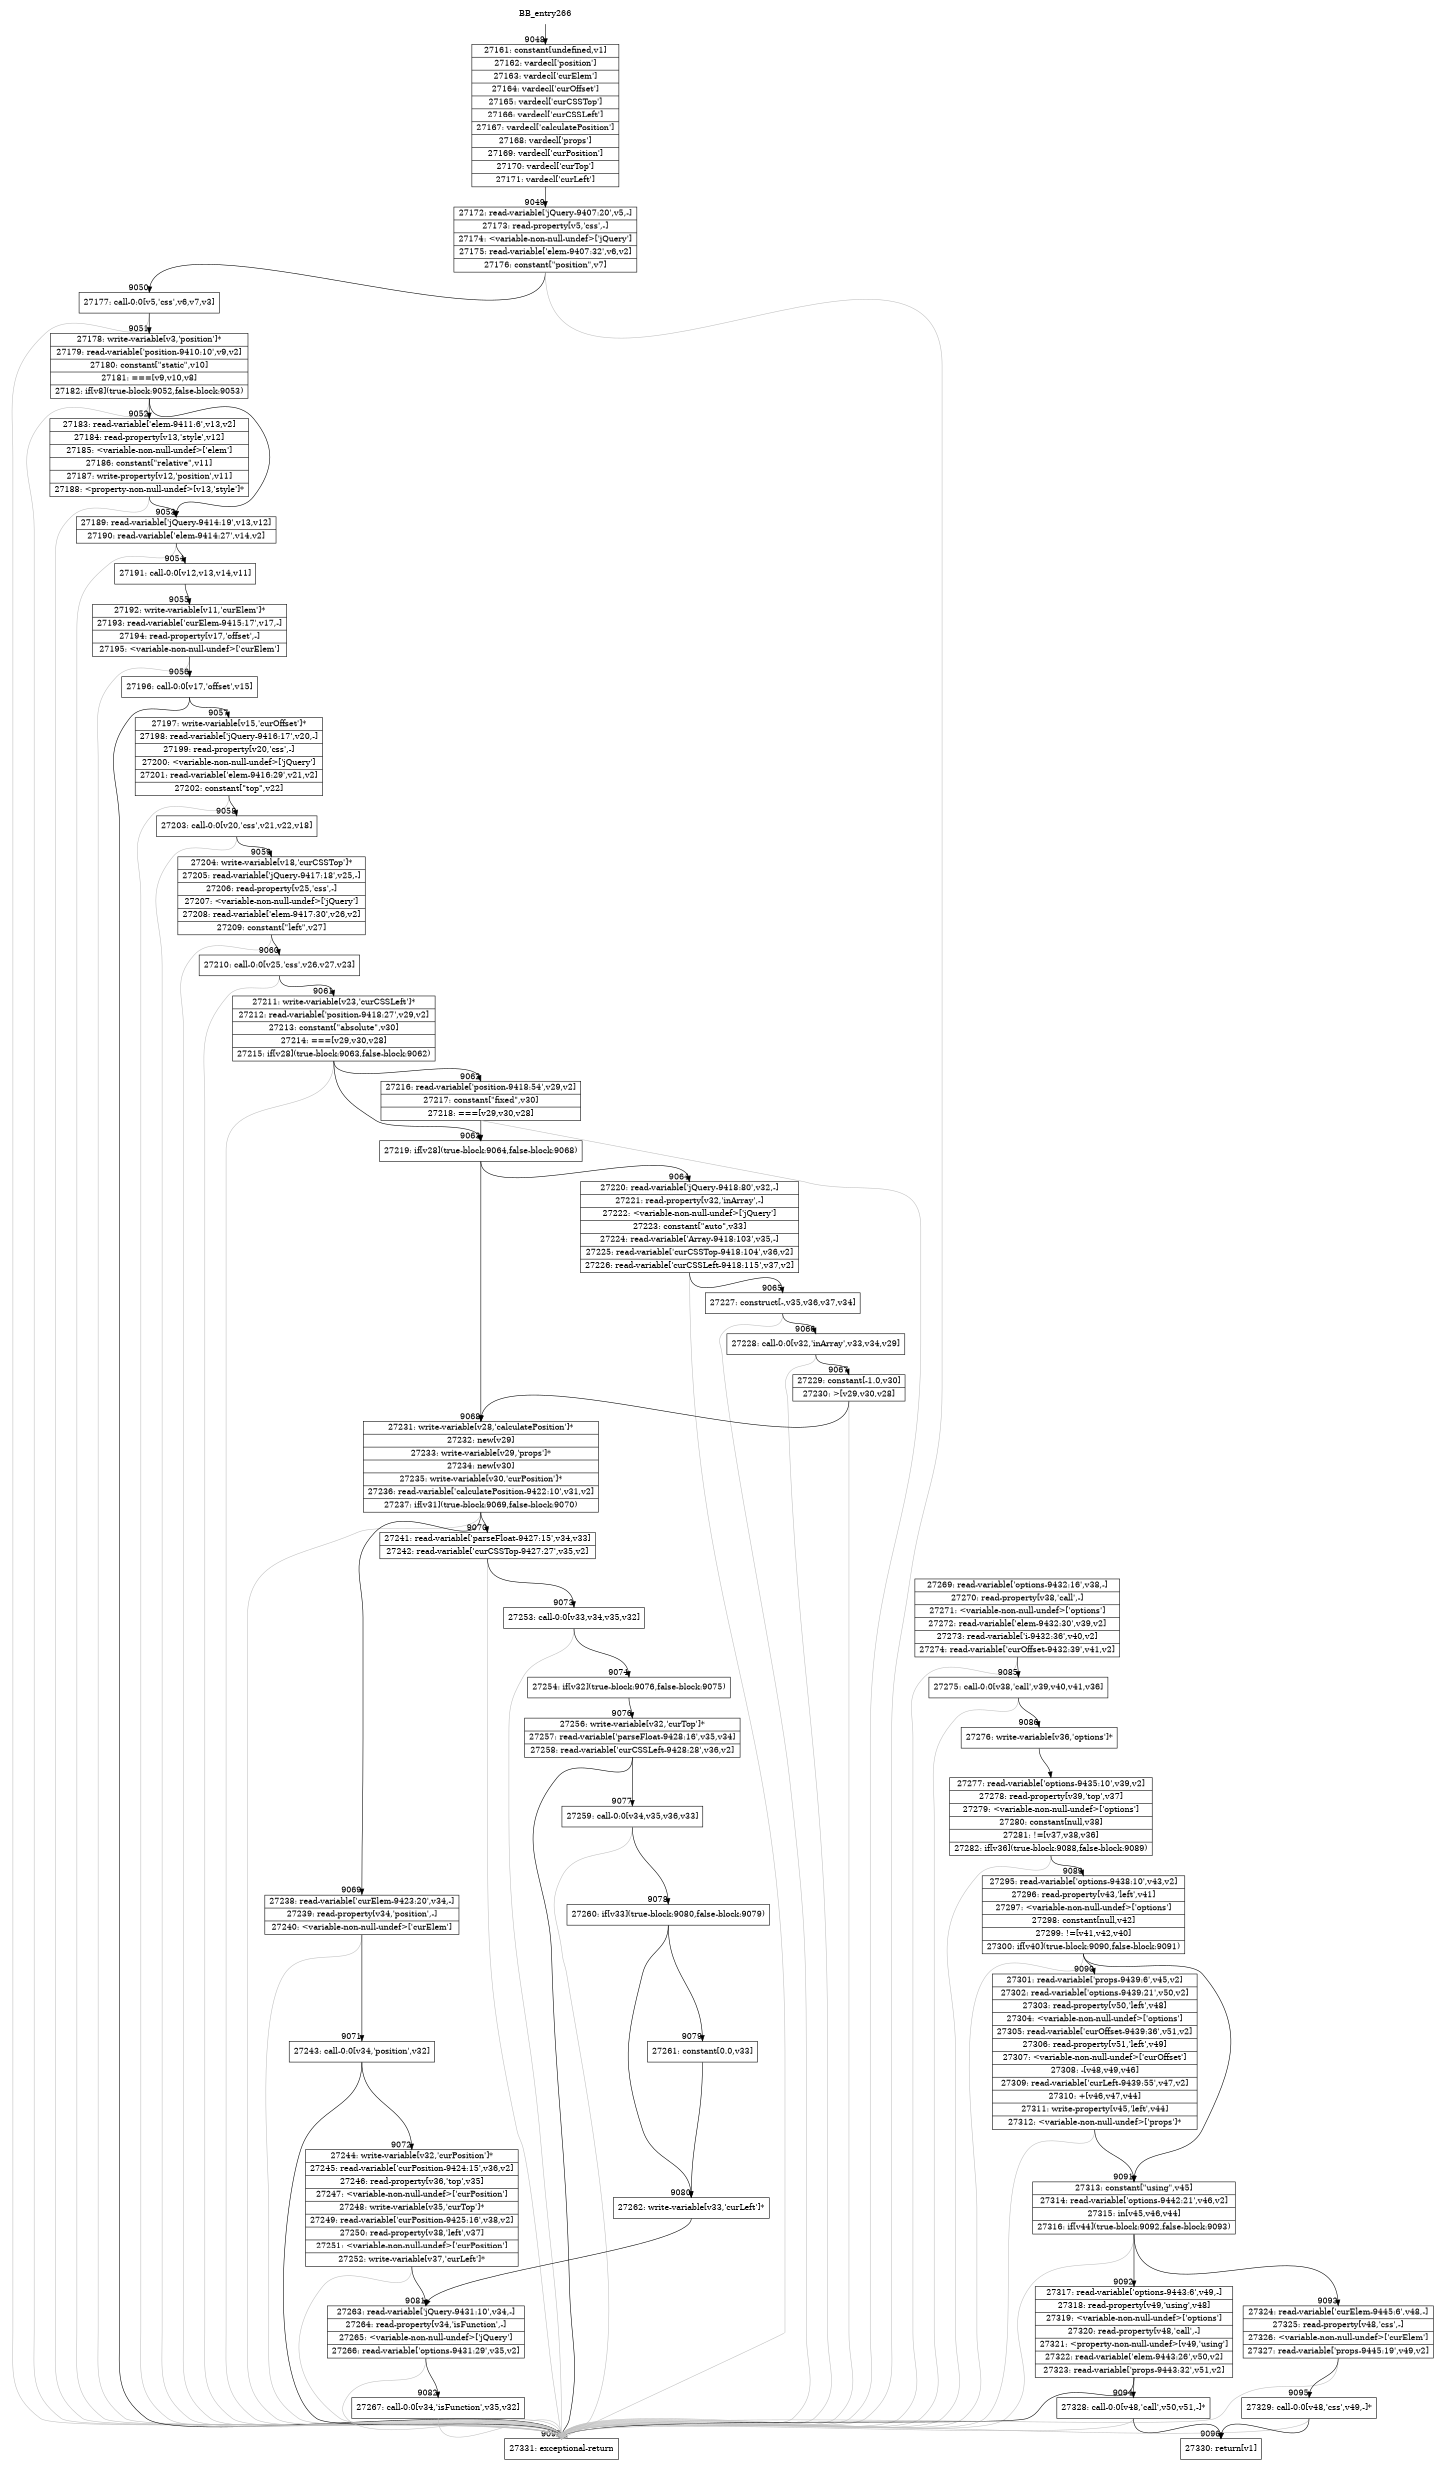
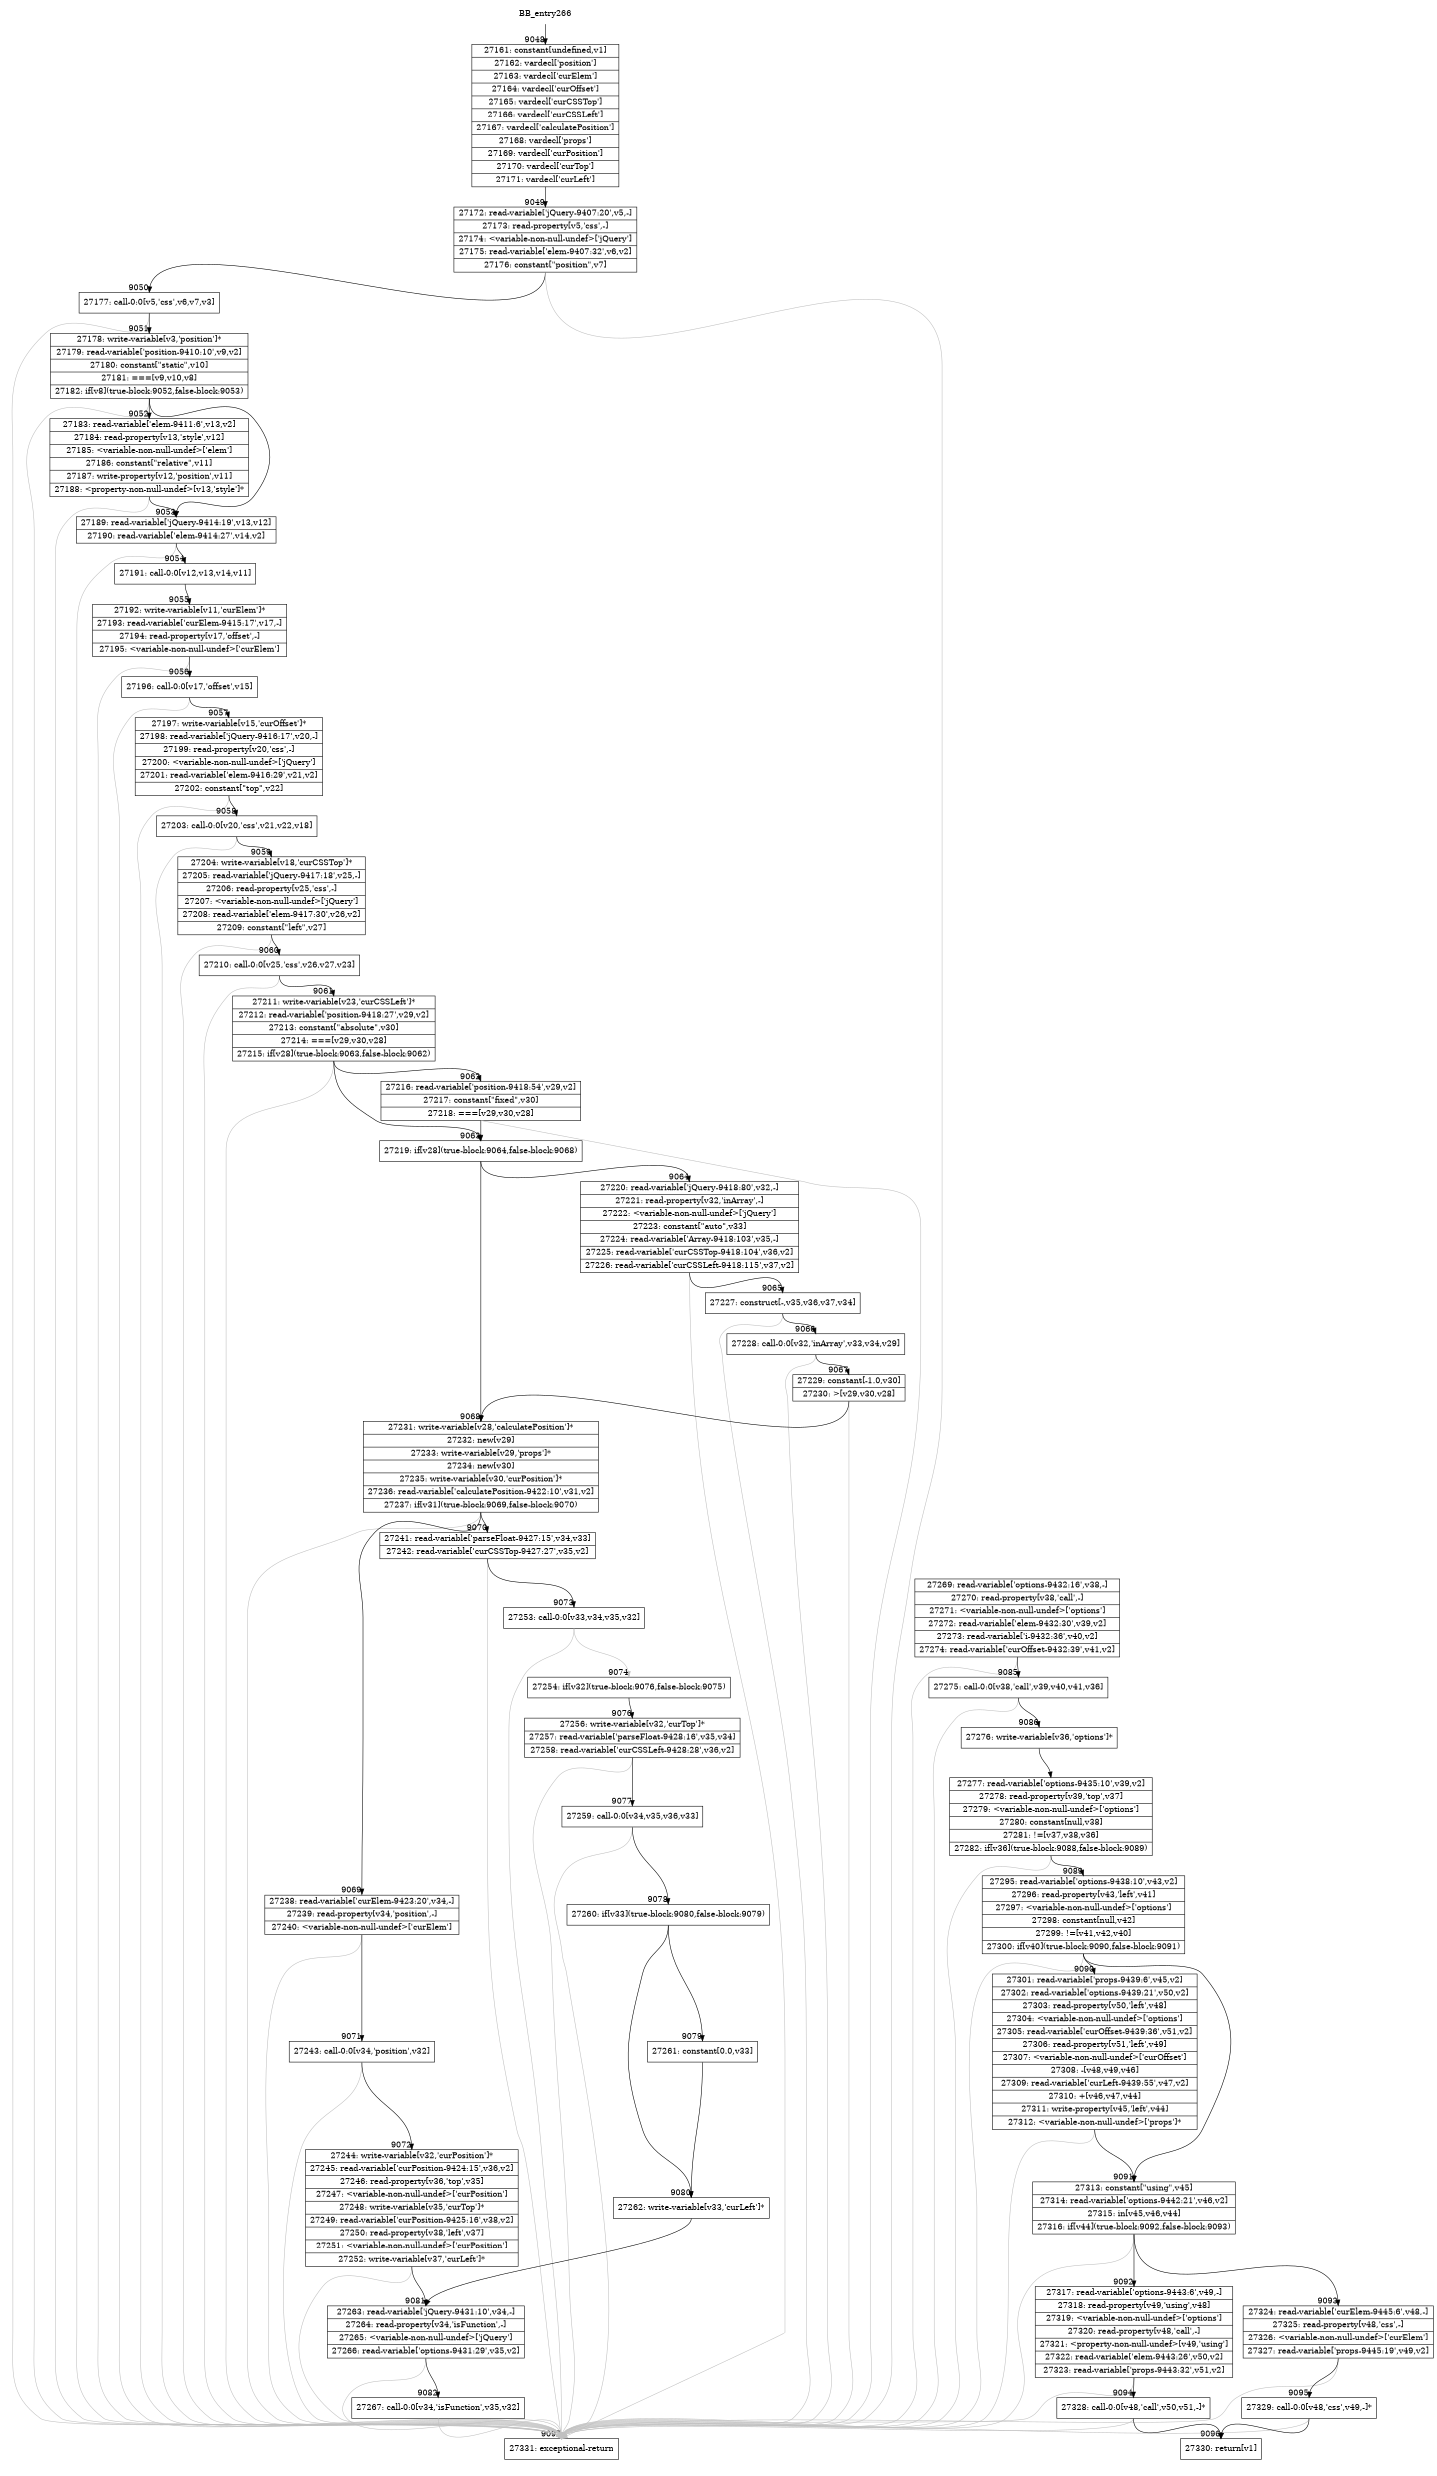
edge "27253: call-0:0[v33,v34,v35,v32]" -> "27254: if[v32](true-block:9076,false-block:9075)": color black -> gray
edge "27196: call-0:0[v17,'offset',v15]" -> "27331: exceptional-return": color black -> gray
edge "27256: write-variable[v32,'curTop']*" -> "27331: exceptional-return": color black -> gray
edge "27243: call-0:0[v34,'position',v32]" -> "27331: exceptional-return": color black -> gray
edge "27317: read-variable['options-9443:6',v49,-]" -> "27331: exceptional-return": color black -> gray
